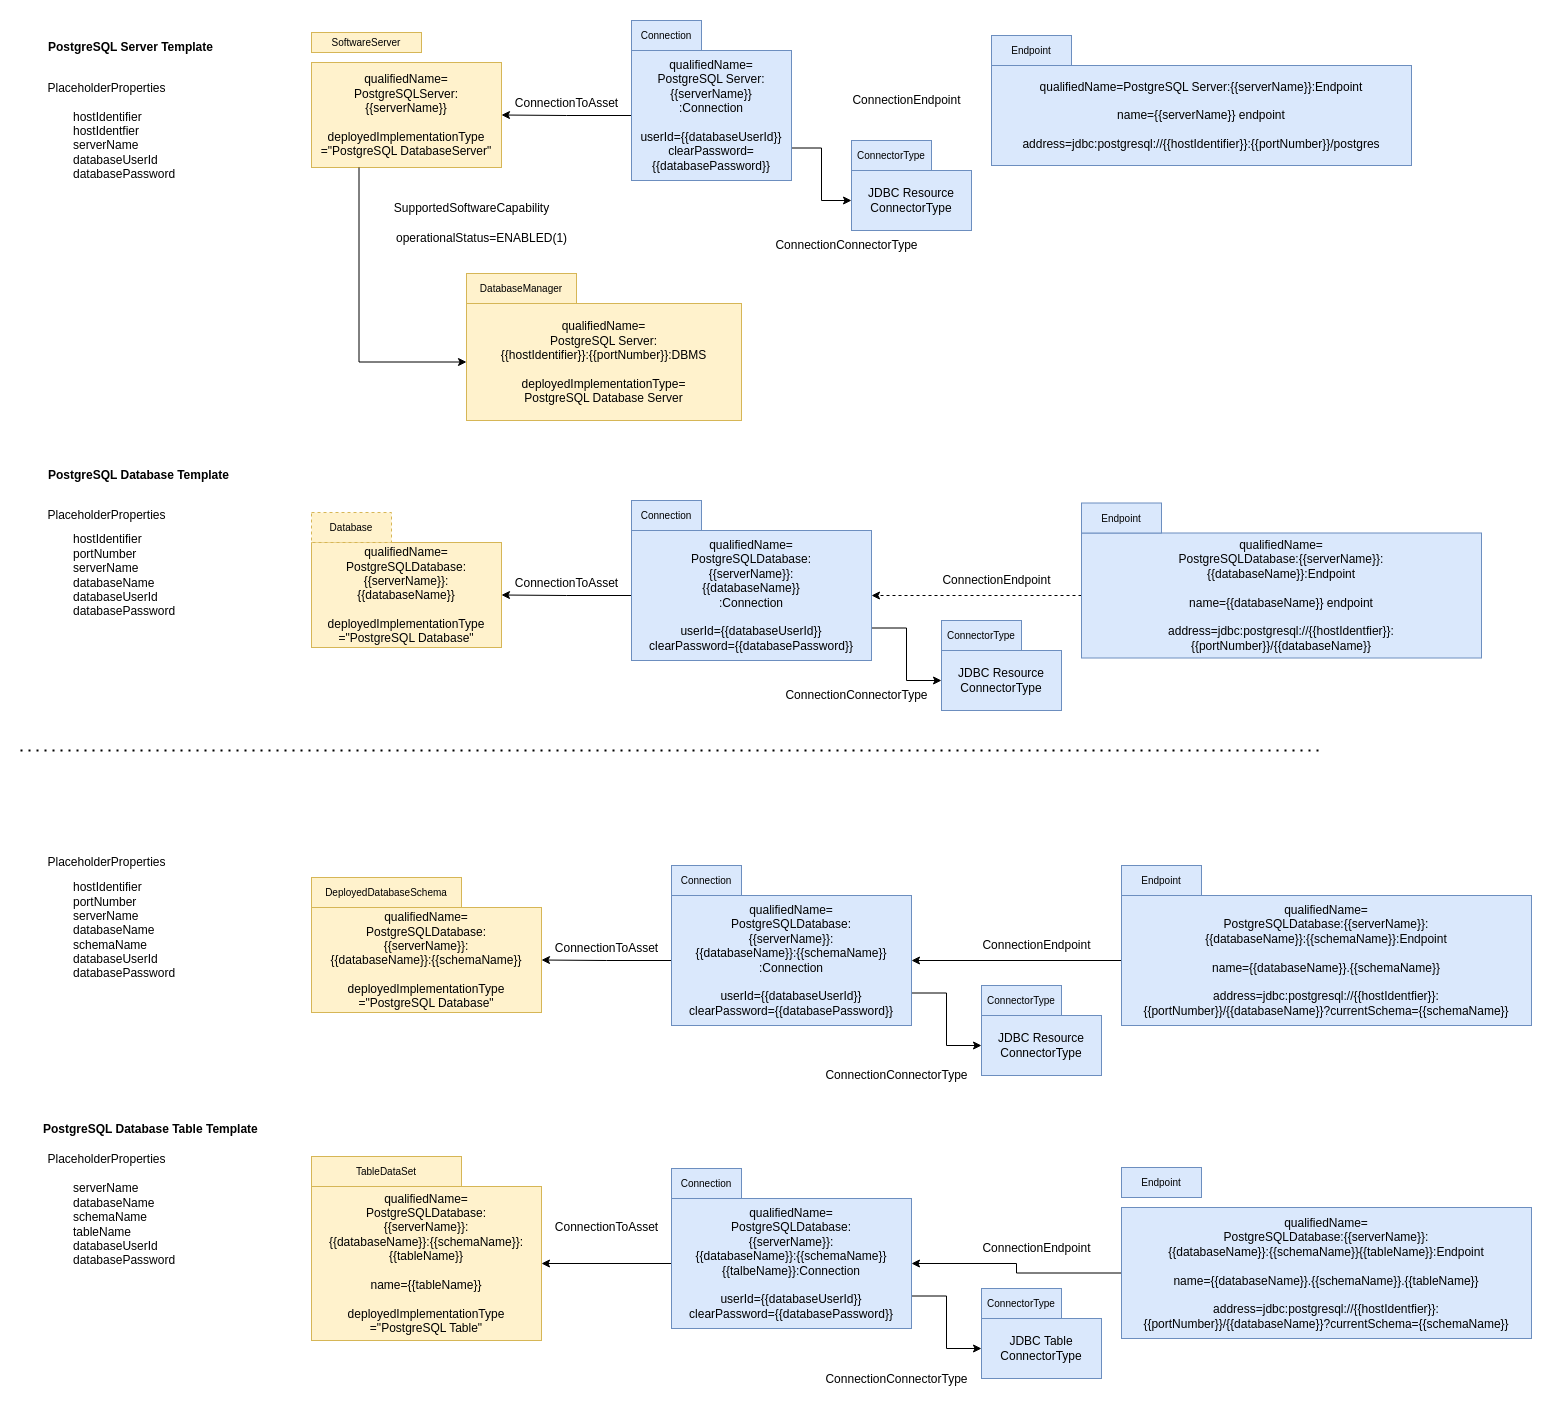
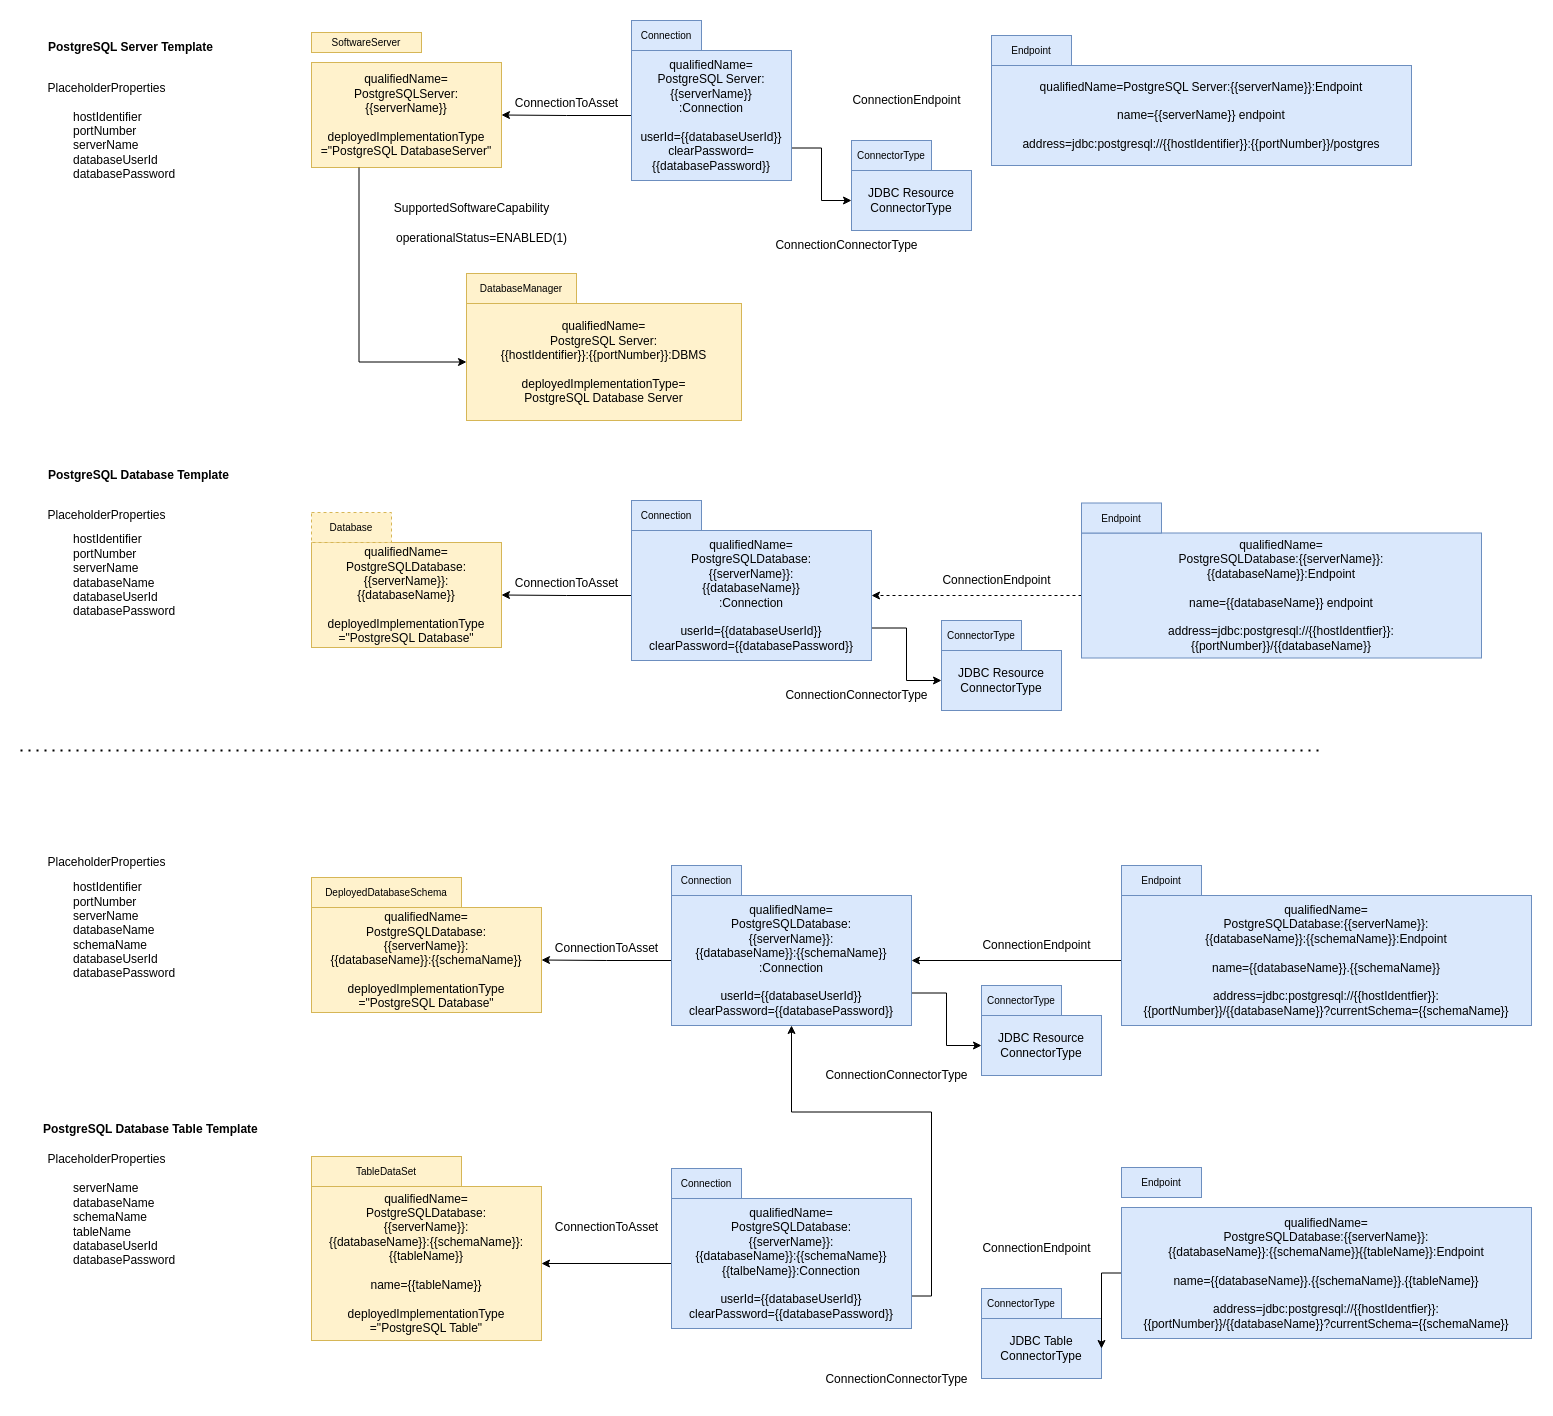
node "hostIdentifier hostIdentfier serverName databaseUserId databasePassword": label "hostIdentifier hostIdentfier serverName databaseUserId databasePassword" -> "hostIdentifier portNumber serverName databaseUserId databasePassword"
edge "qualifiedName= PostgreSQLDatabase:{{serverName}}:{{databaseName}}:{{schemaName}}{{tableName}}:Endpoint name={{databaseName}}.{{schemaName}}.{{tableName}} address=jdbc:postgresql://{{hostIdentfier}}:{{portNumber}}/{{databaseName}}?currentSchema={{schemaName}}" -> "qualifiedName= PostgreSQLDatabase:{{serverName}}:{{databaseName}}:{{schemaName}}{{talbeName}}:Connection userId={{databaseUserId}} clearPassword={{databasePassword}}": now "qualifiedName= PostgreSQLDatabase:{{serverName}}:{{databaseName}}:{{schemaName}}{{tableName}}:Endpoint name={{databaseName}}.{{schemaName}}.{{tableName}} address=jdbc:postgresql://{{hostIdentfier}}:{{portNumber}}/{{databaseName}}?currentSchema={{schemaName}}" -> "JDBC Table ConnectorType"
edge "qualifiedName= PostgreSQLDatabase:{{serverName}}:{{databaseName}}:{{schemaName}}{{talbeName}}:Connection userId={{databaseUserId}} clearPassword={{databasePassword}}" -> "JDBC Table ConnectorType": now "qualifiedName= PostgreSQLDatabase:{{serverName}}:{{databaseName}}:{{schemaName}}{{talbeName}}:Connection userId={{databaseUserId}} clearPassword={{databasePassword}}" -> "qualifiedName= PostgreSQLDatabase:{{serverName}}:{{databaseName}}:{{schemaName}}:Connection userId={{databaseUserId}} clearPassword={{databasePassword}}"
